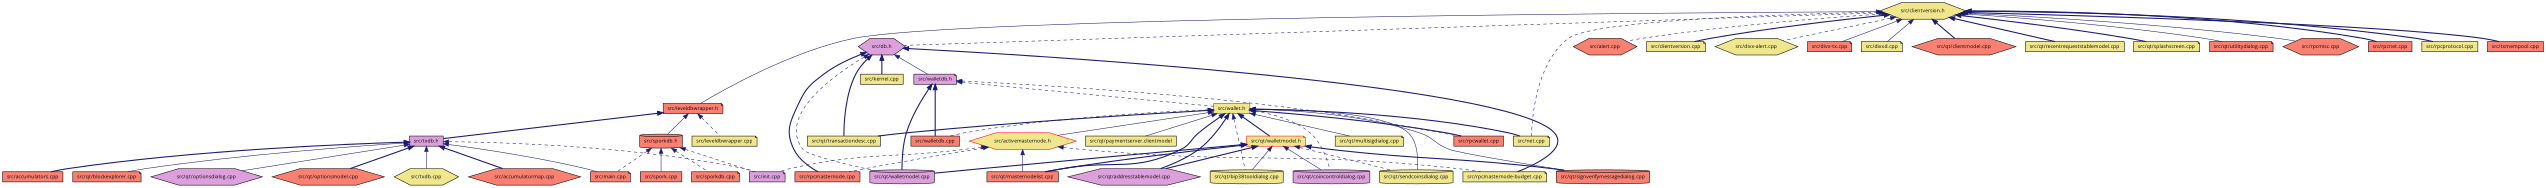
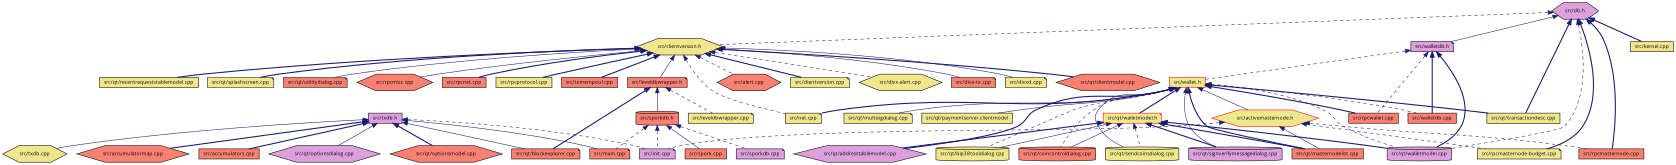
edge "src/db.h" -> "src/clientversion.h": reversed
edge "src/qt/walletmodel.cpp" -> "src/wallet.h": added
edge "src/txdb.h" -> "src/leveldbwrapper.h": now "src/qt/blockexplorer.cpp" -> "src/leveldbwrapper.h"
node "src/sporkdb.cpp": fillcolor salmon -> plum
node "src/qt/coincontroldialog.cpp": fillcolor plum -> salmon
node "src/qt/signverifymessagedialog.cpp": fillcolor salmon -> plum
